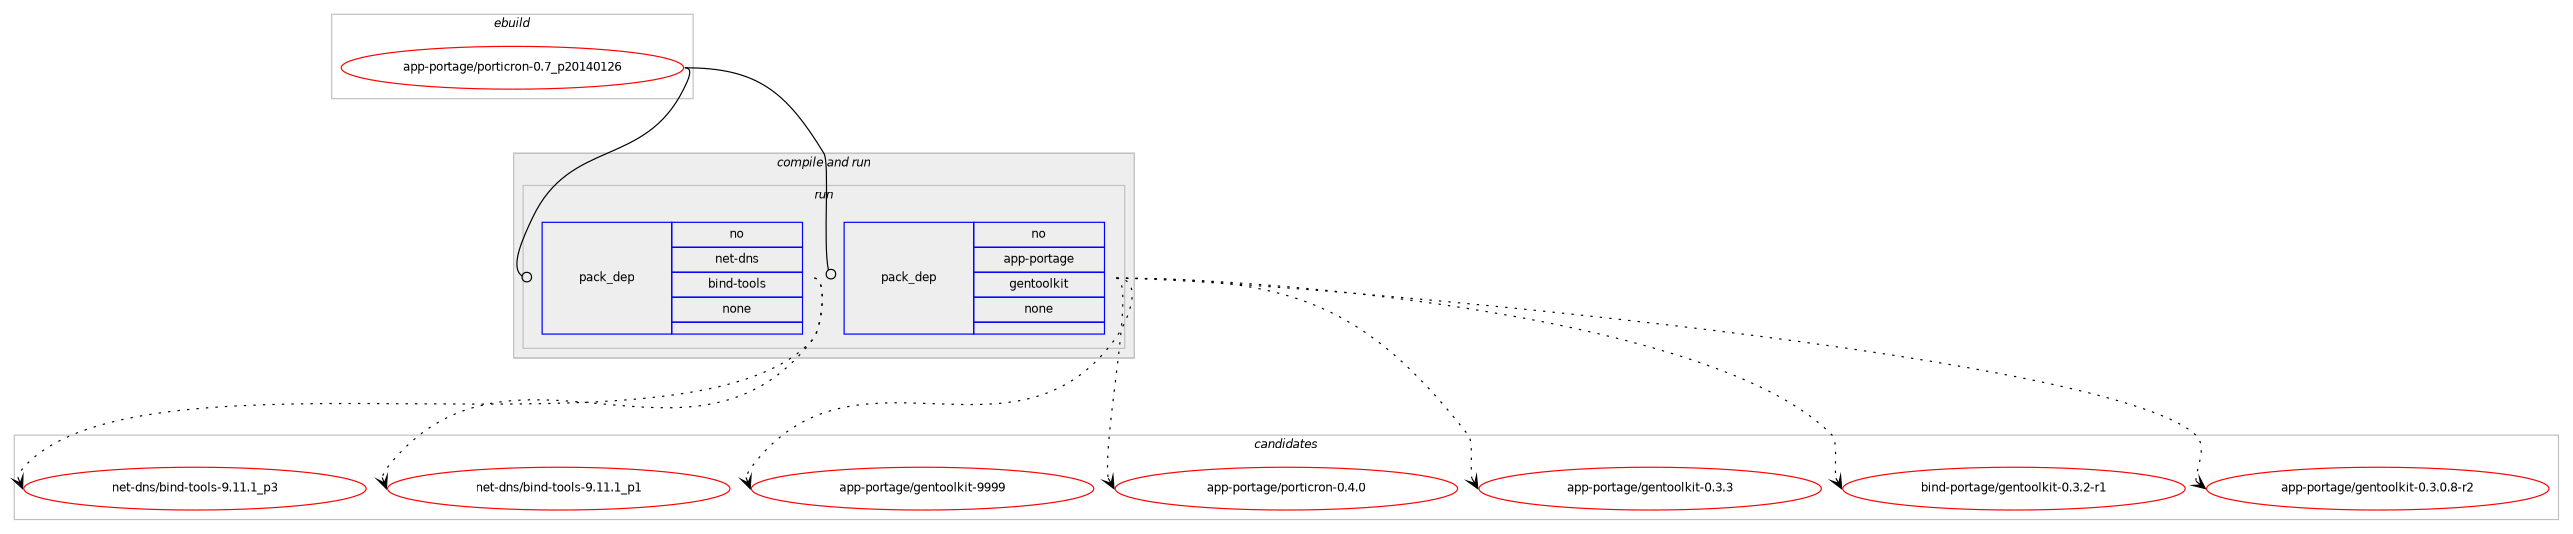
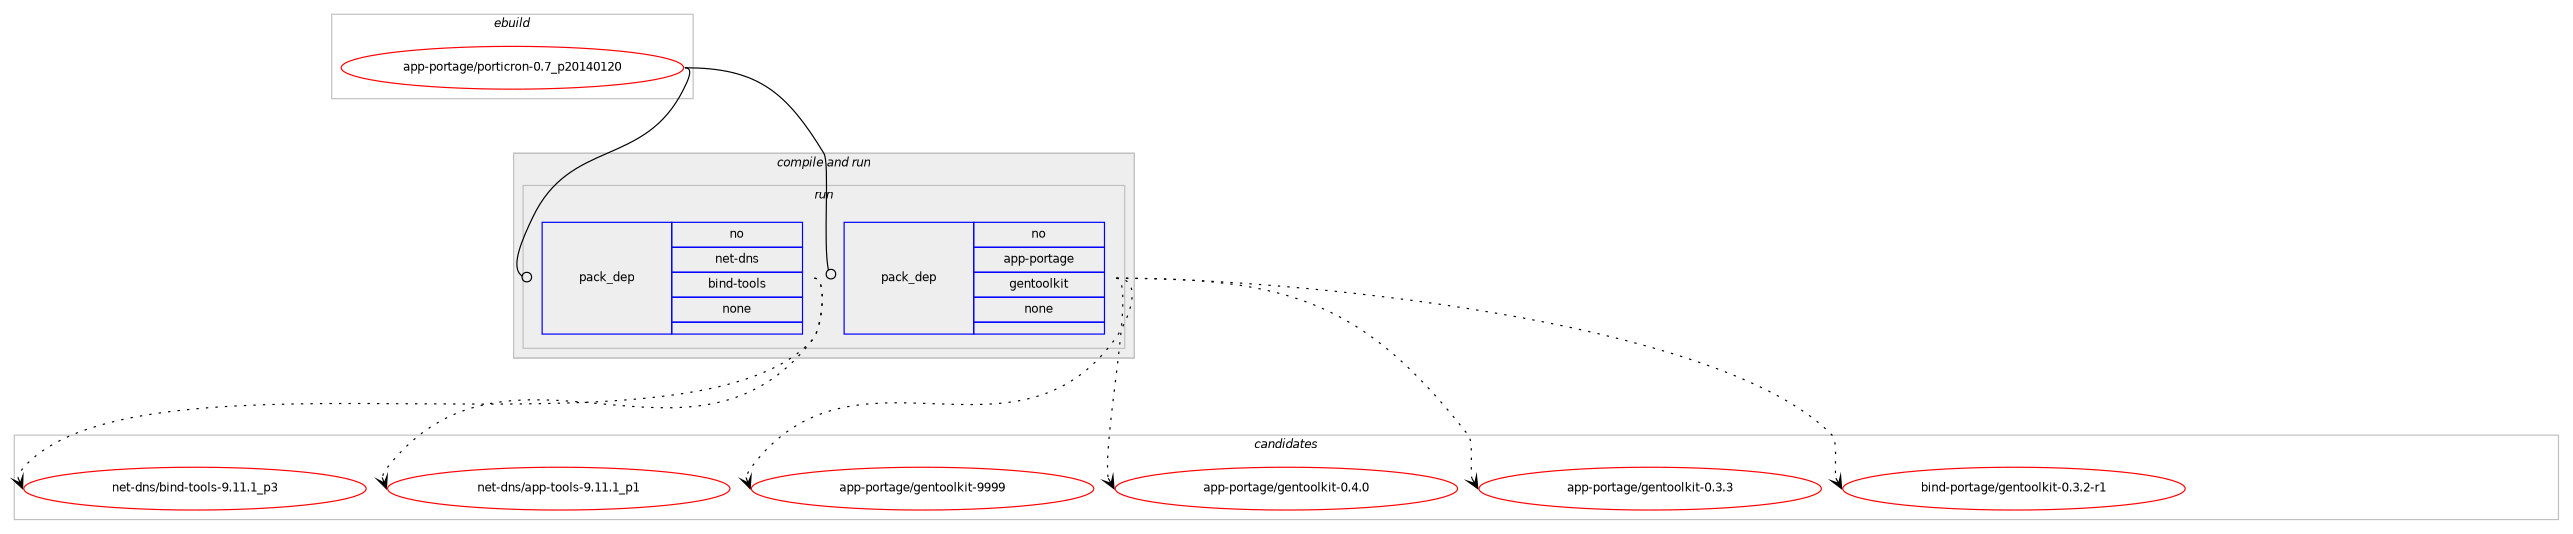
node "app-portage/porticron-0.7_p20140126": label "app-portage/porticron-0.7_p20140126" -> "app-portage/porticron-0.7_p20140120"
node "net-dns/bind-tools-9.11.1_p1": label "net-dns/bind-tools-9.11.1_p1" -> "net-dns/app-tools-9.11.1_p1"
node "app-portage/porticron-0.4.0": label "app-portage/porticron-0.4.0" -> "app-portage/gentoolkit-0.4.0"
node "app-portage/gentoolkit-0.3.0.8-r2": removed
